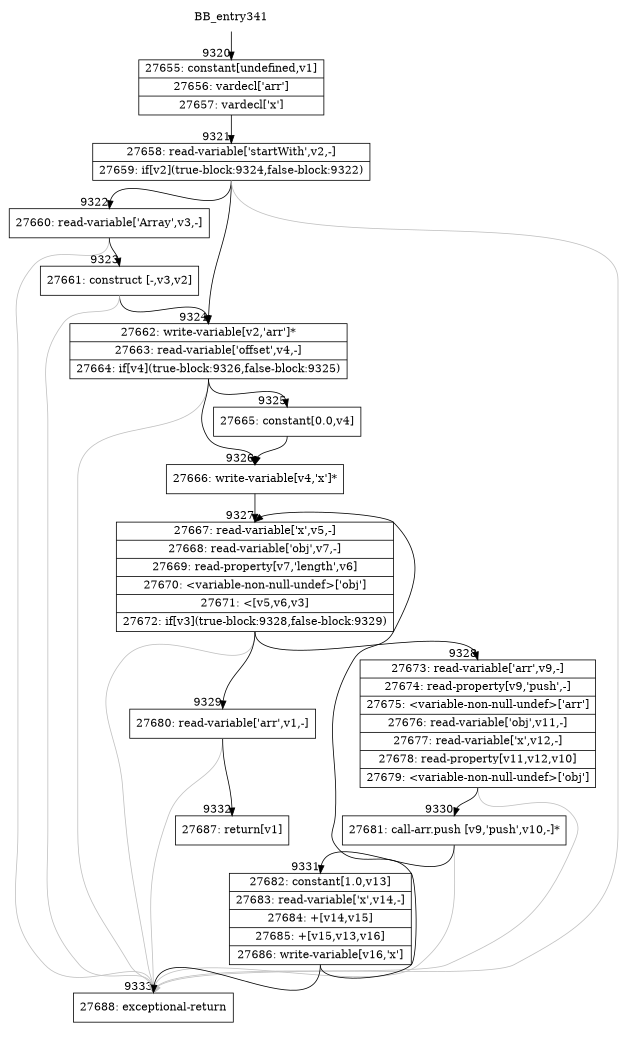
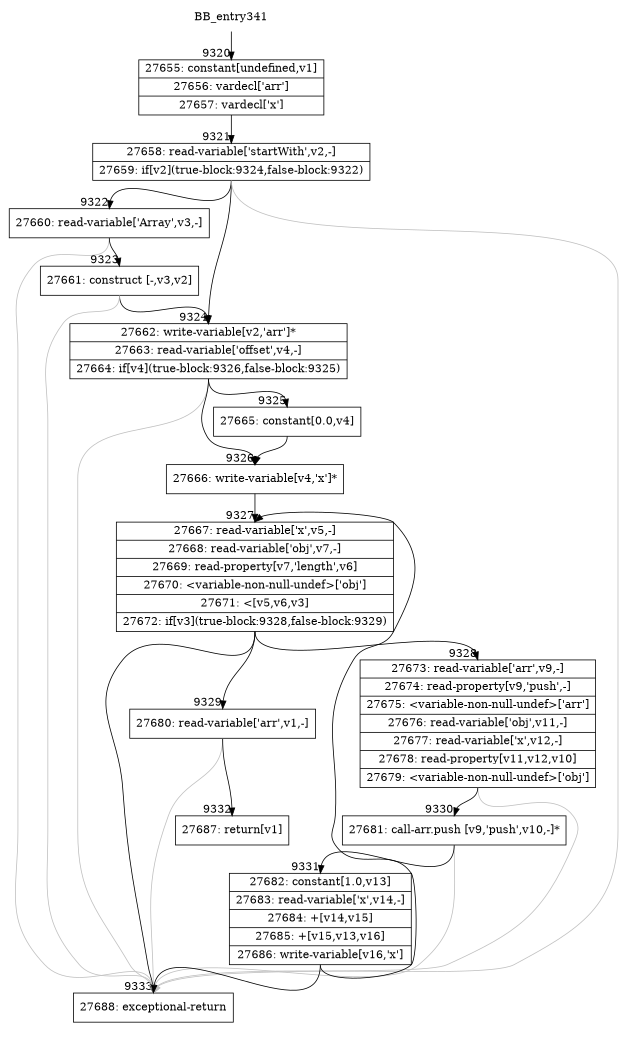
edge "27667: read-variable['x',v5,-]" -> "27688: exceptional-return": color gray -> black
